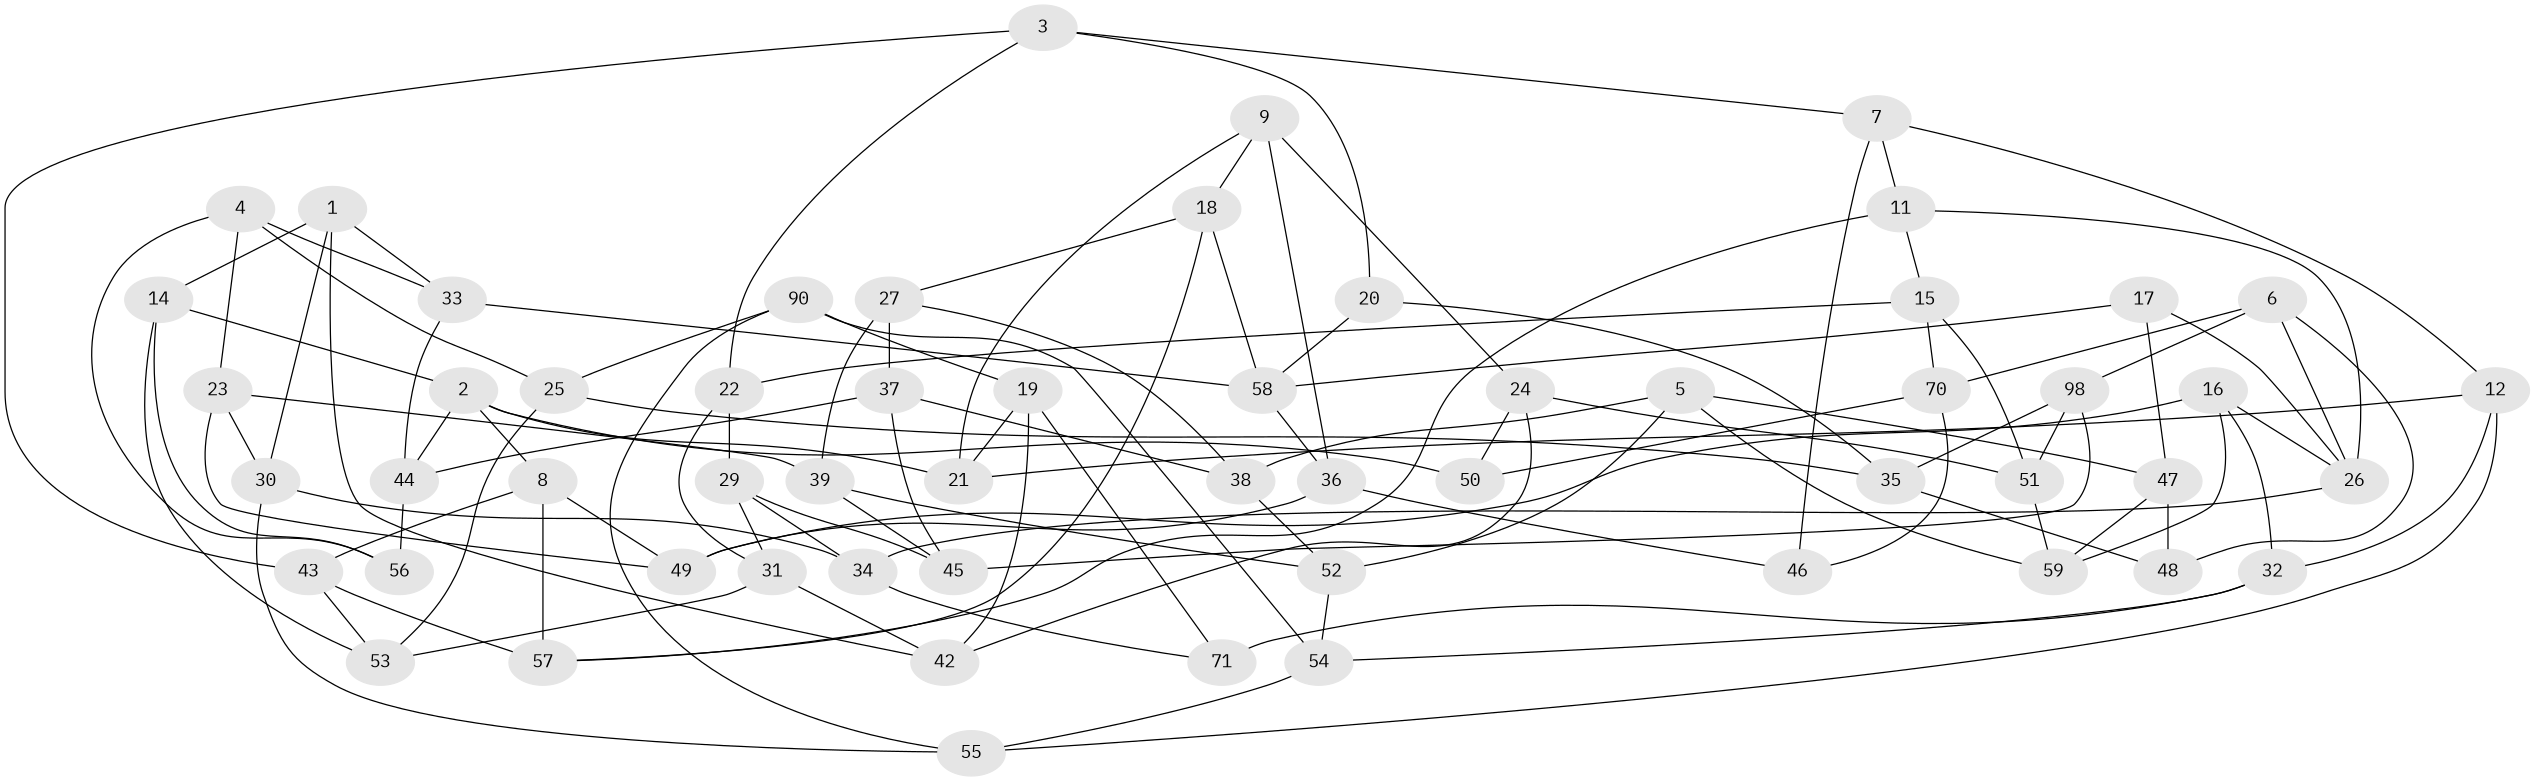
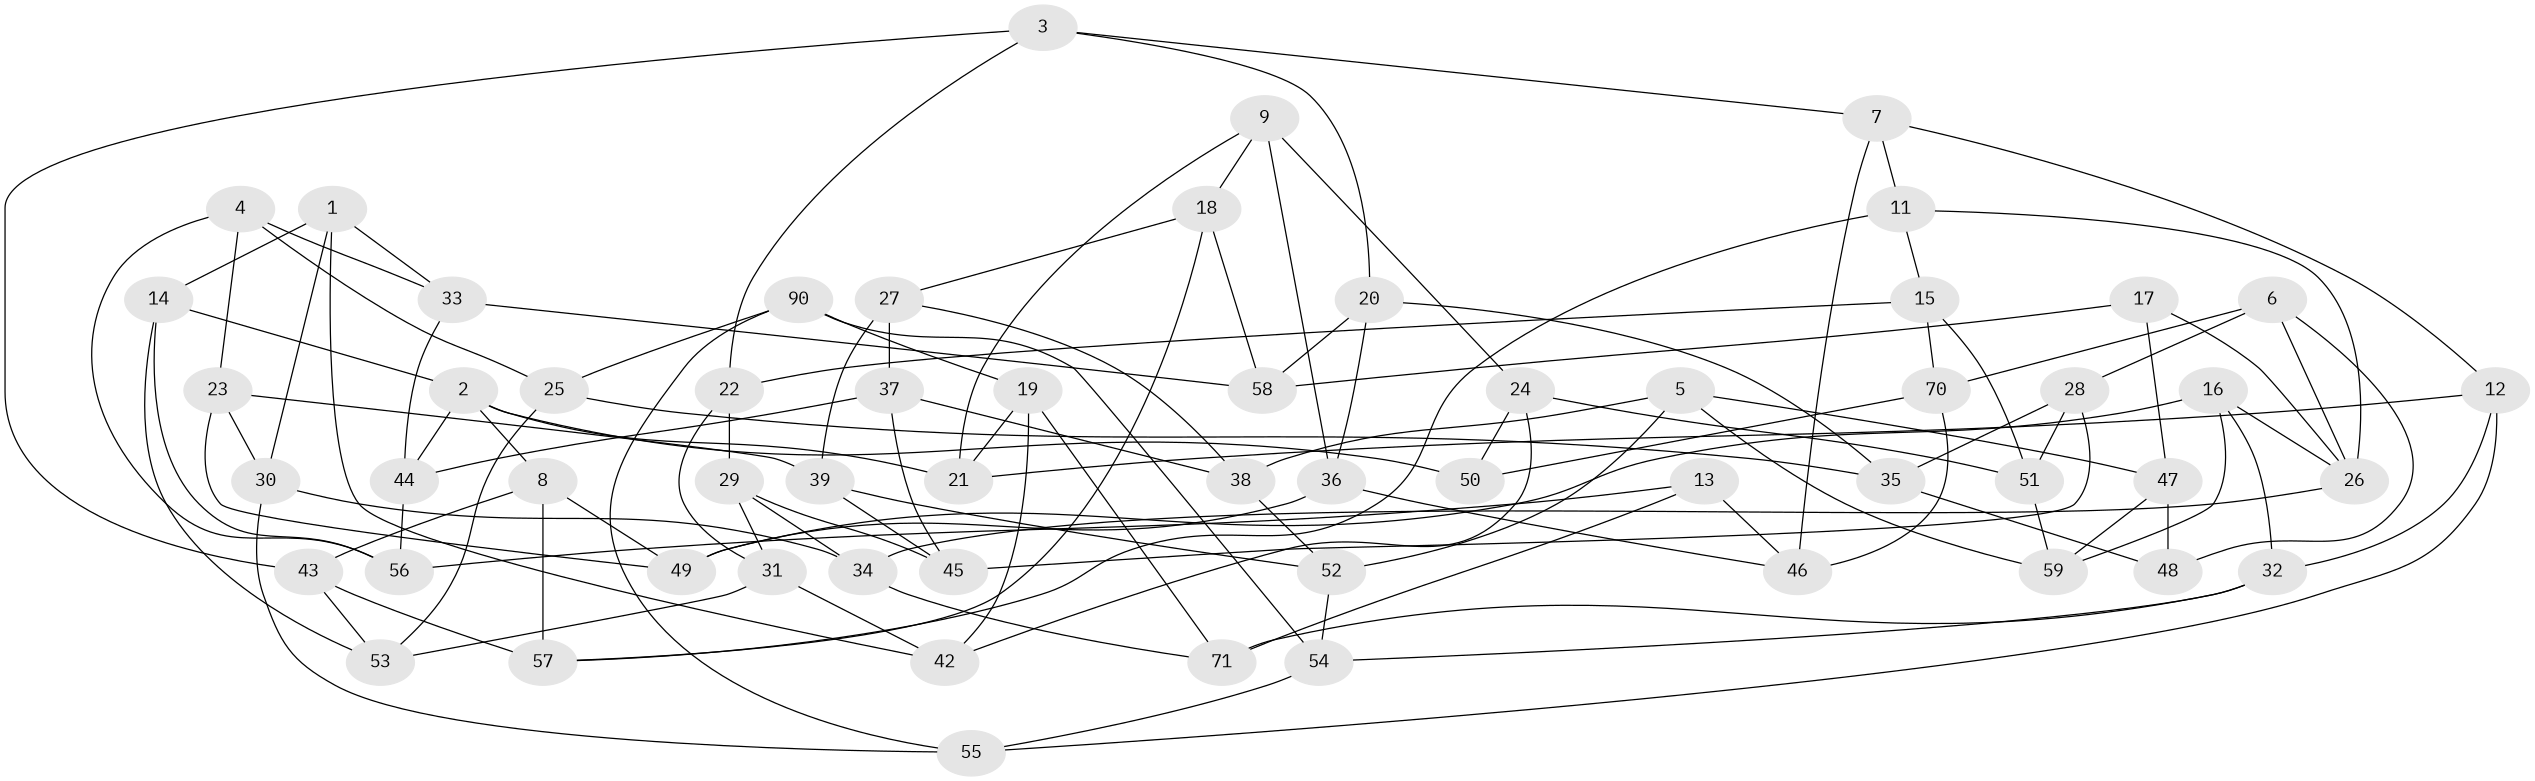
node "98": label "98" -> "28"
edge "58" -- "36": now "20" -- "36"
node "13": added
